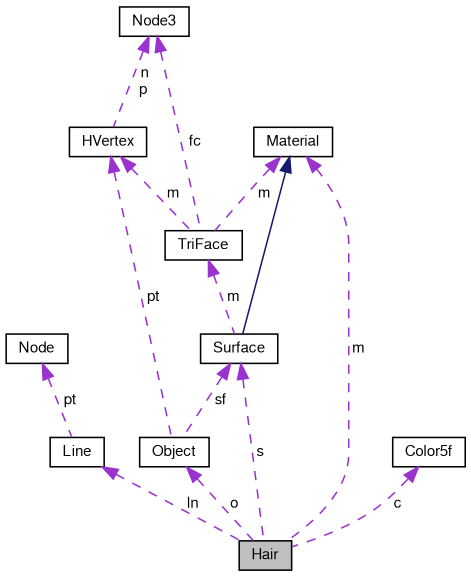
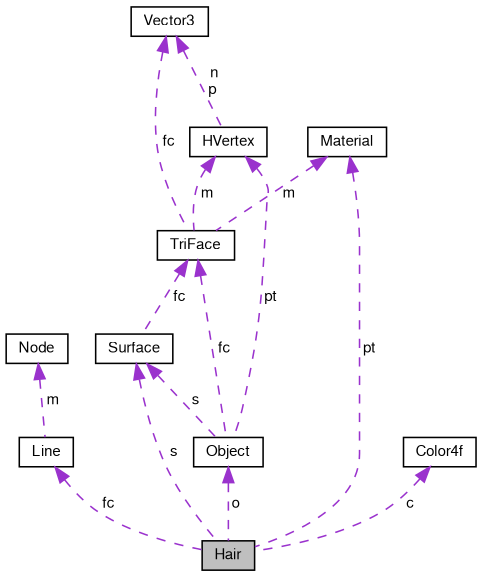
node "Node3": label "Node3" -> "Vector3"
edge "Surface" -> "Material": removed
edge "Surface" -> "TriFace": label " m" -> " fc"
edge "Hair" -> "Material": label " m" -> " pt"
edge "Object" -> "TriFace": added, label "fc"
edge "Line" -> "Node": label " pt" -> " m"
edge "Object" -> "Surface": label " sf" -> " s"
node "Color5f": label "Color5f" -> "Color4f"
edge "Hair" -> "Line": label " ln" -> " fc"
